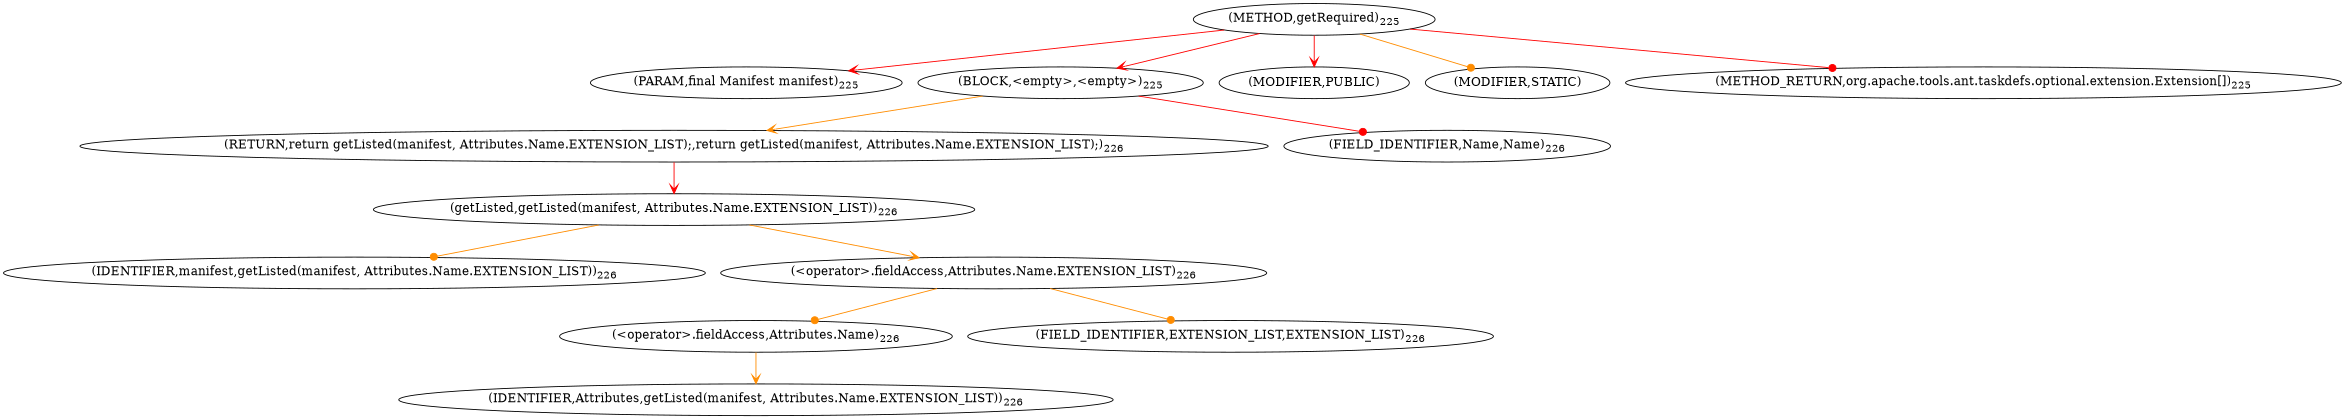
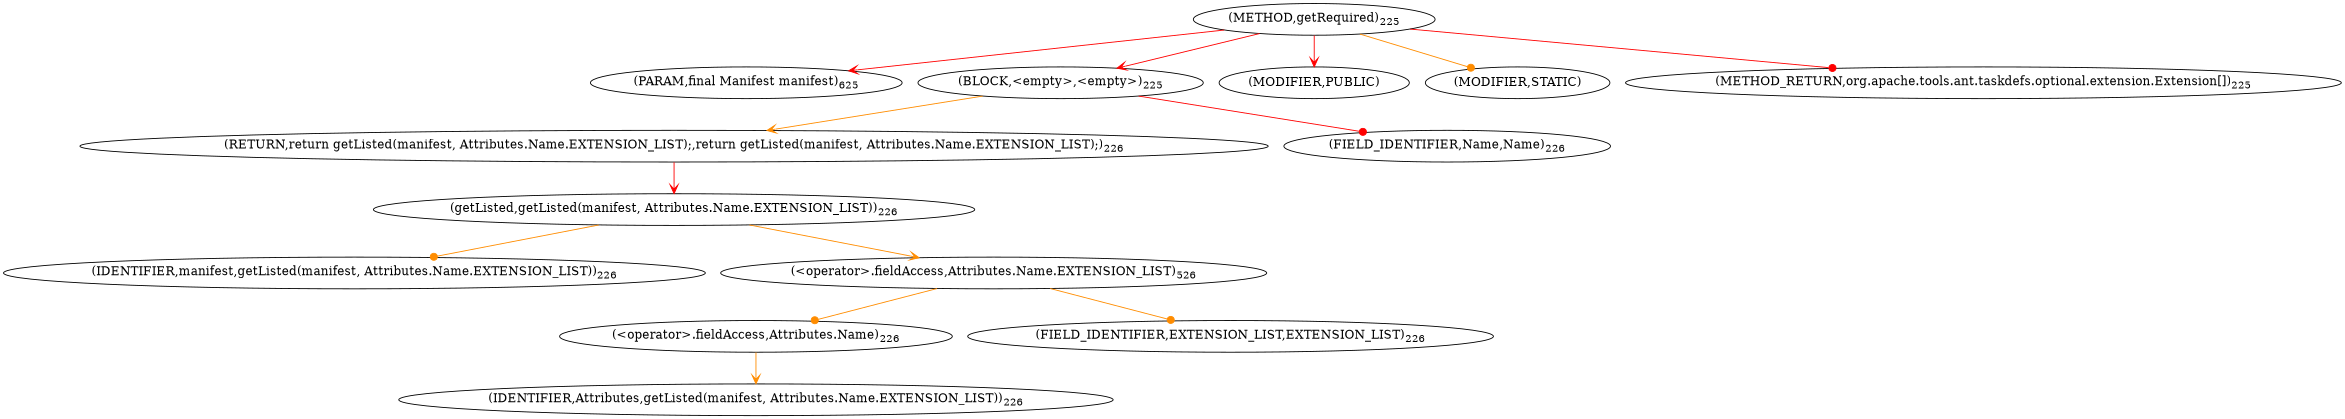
node "(PARAM,final Manifest manifest)": text "225" -> "625"
node "(<operator>.fieldAccess,Attributes.Name.EXTENSION_LIST)": text "226" -> "526"
